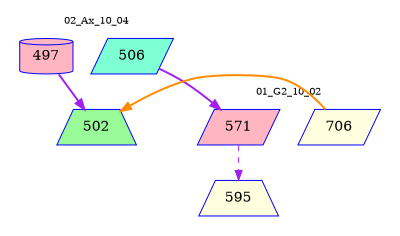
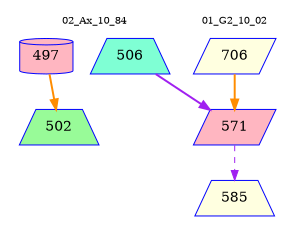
cluster "02_Ax_10_04": label "02_Ax_10_04" -> "02_Ax_10_84"
node "506": shape parallelogram -> trapezium
edge "706" -> "502": now "706" -> "571"
edge "497" -> "502": color purple -> darkorange
node "595": label "595" -> "585"
